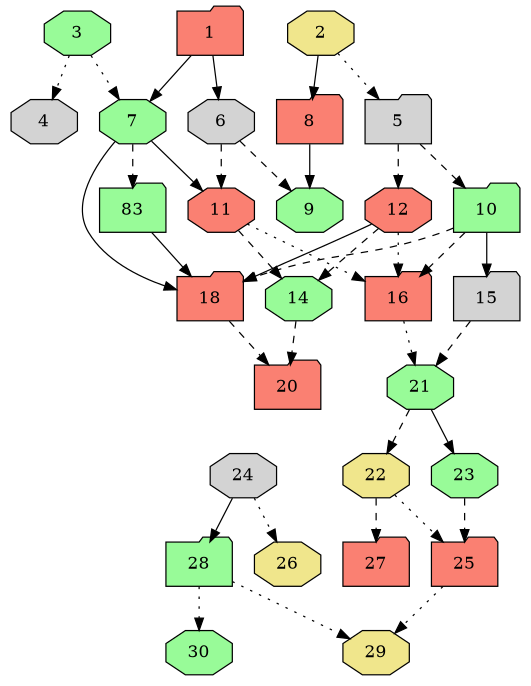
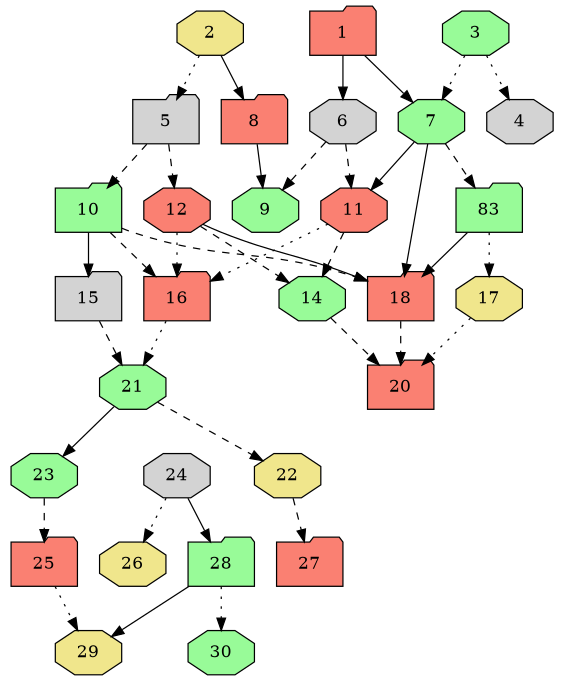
node "17": added
edge "22" -> "25": removed
edge "28" -> "29": style dotted -> solid
